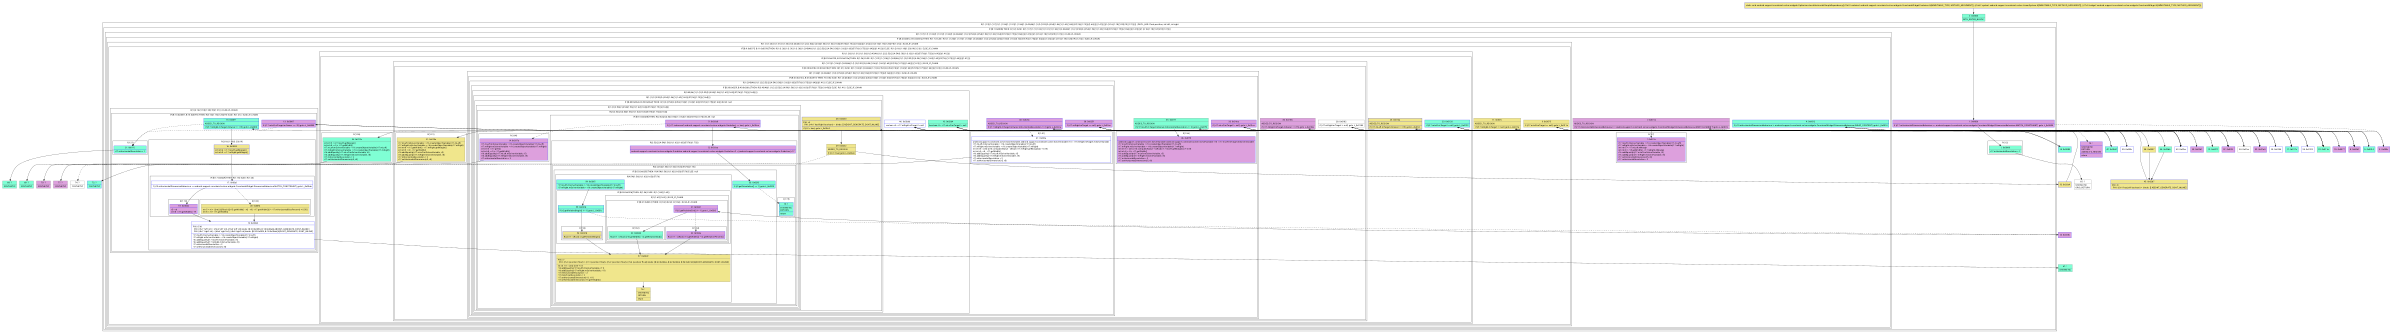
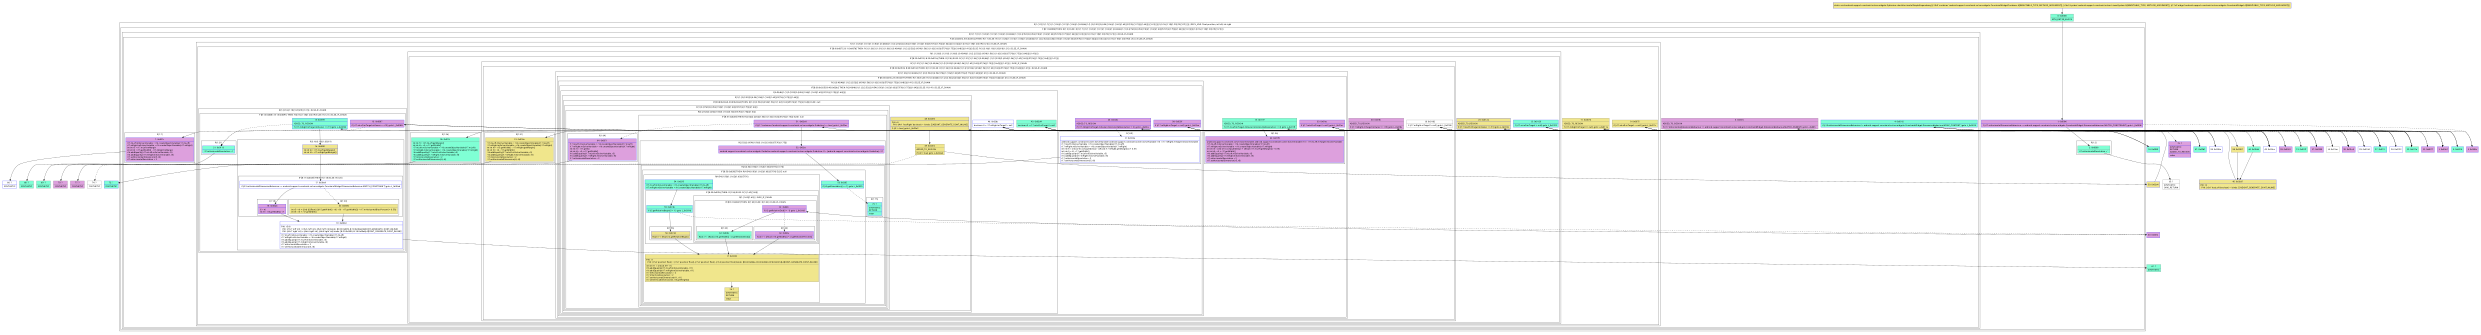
node "66: ?": added
